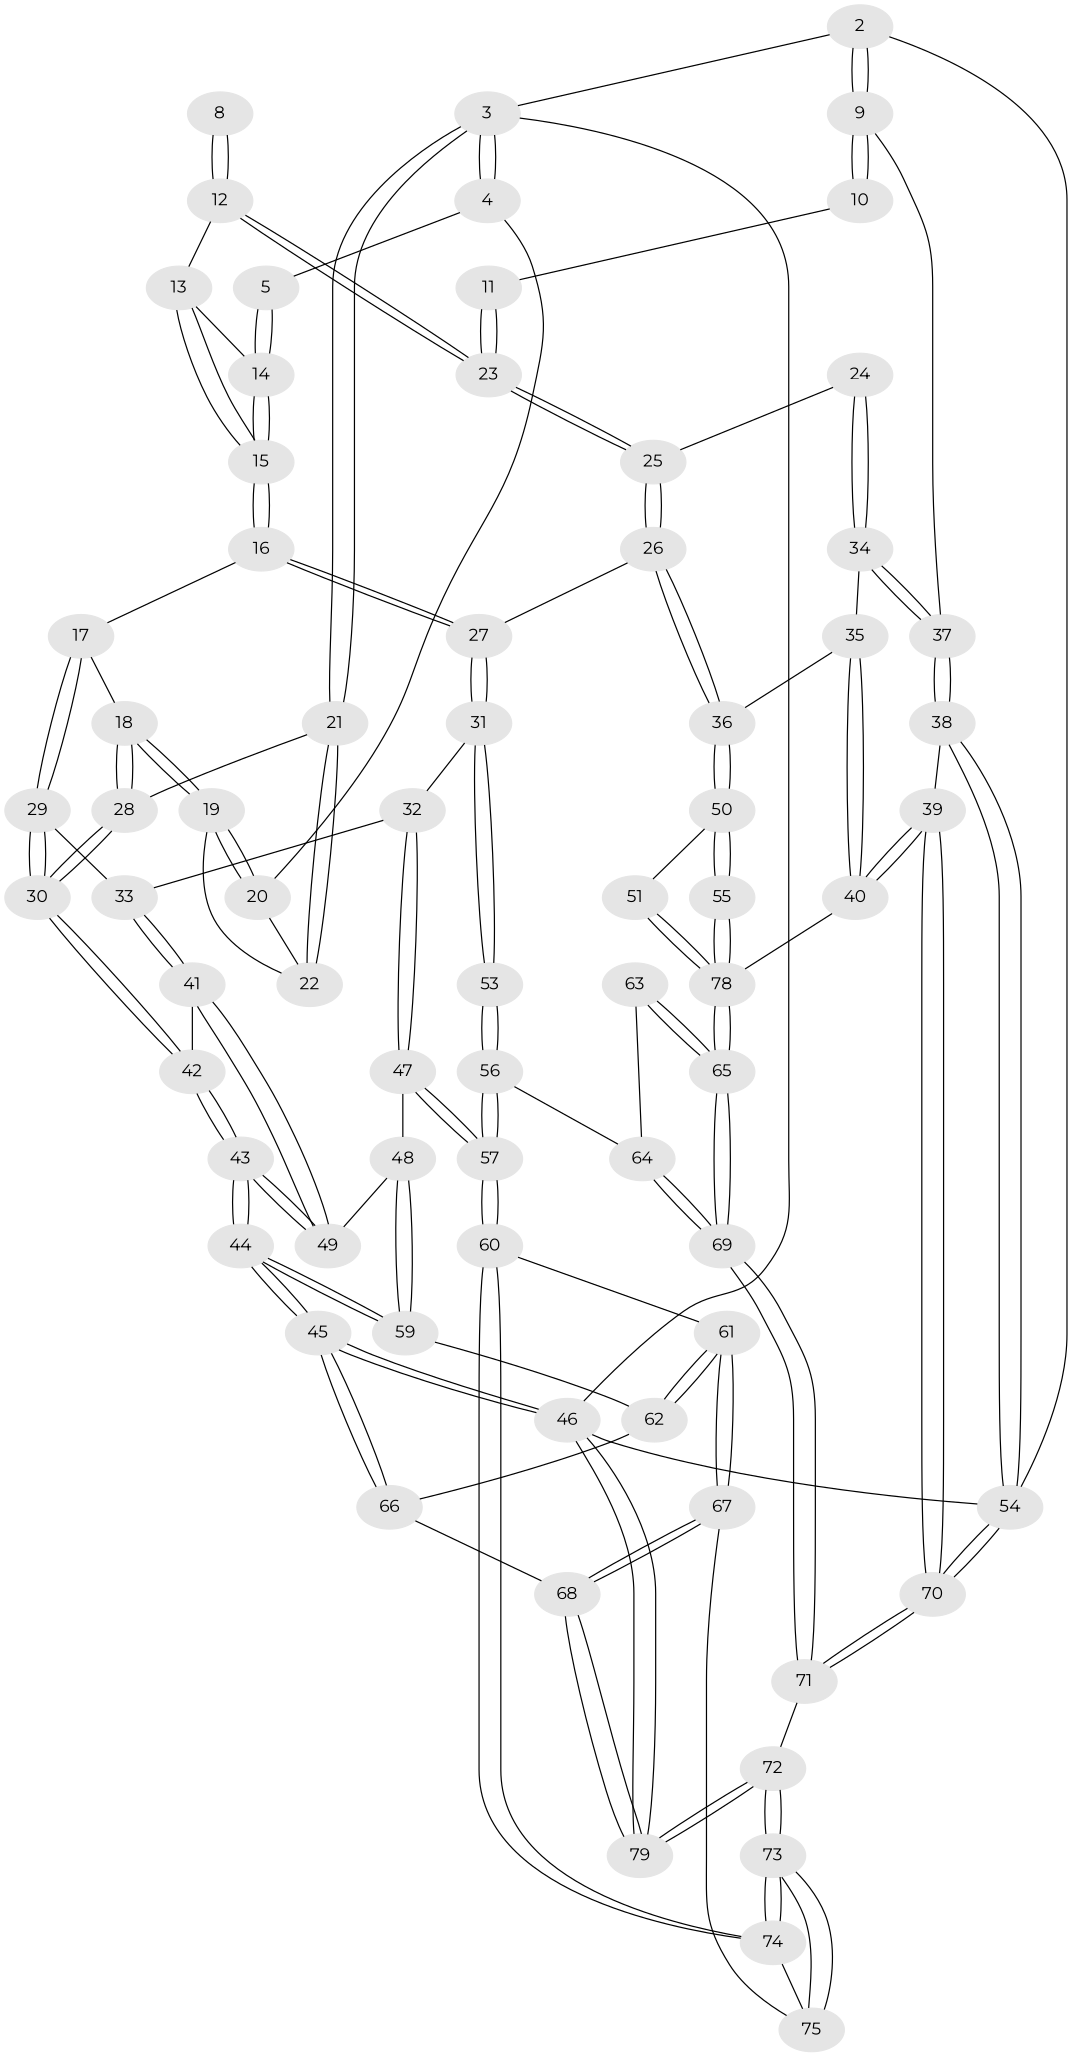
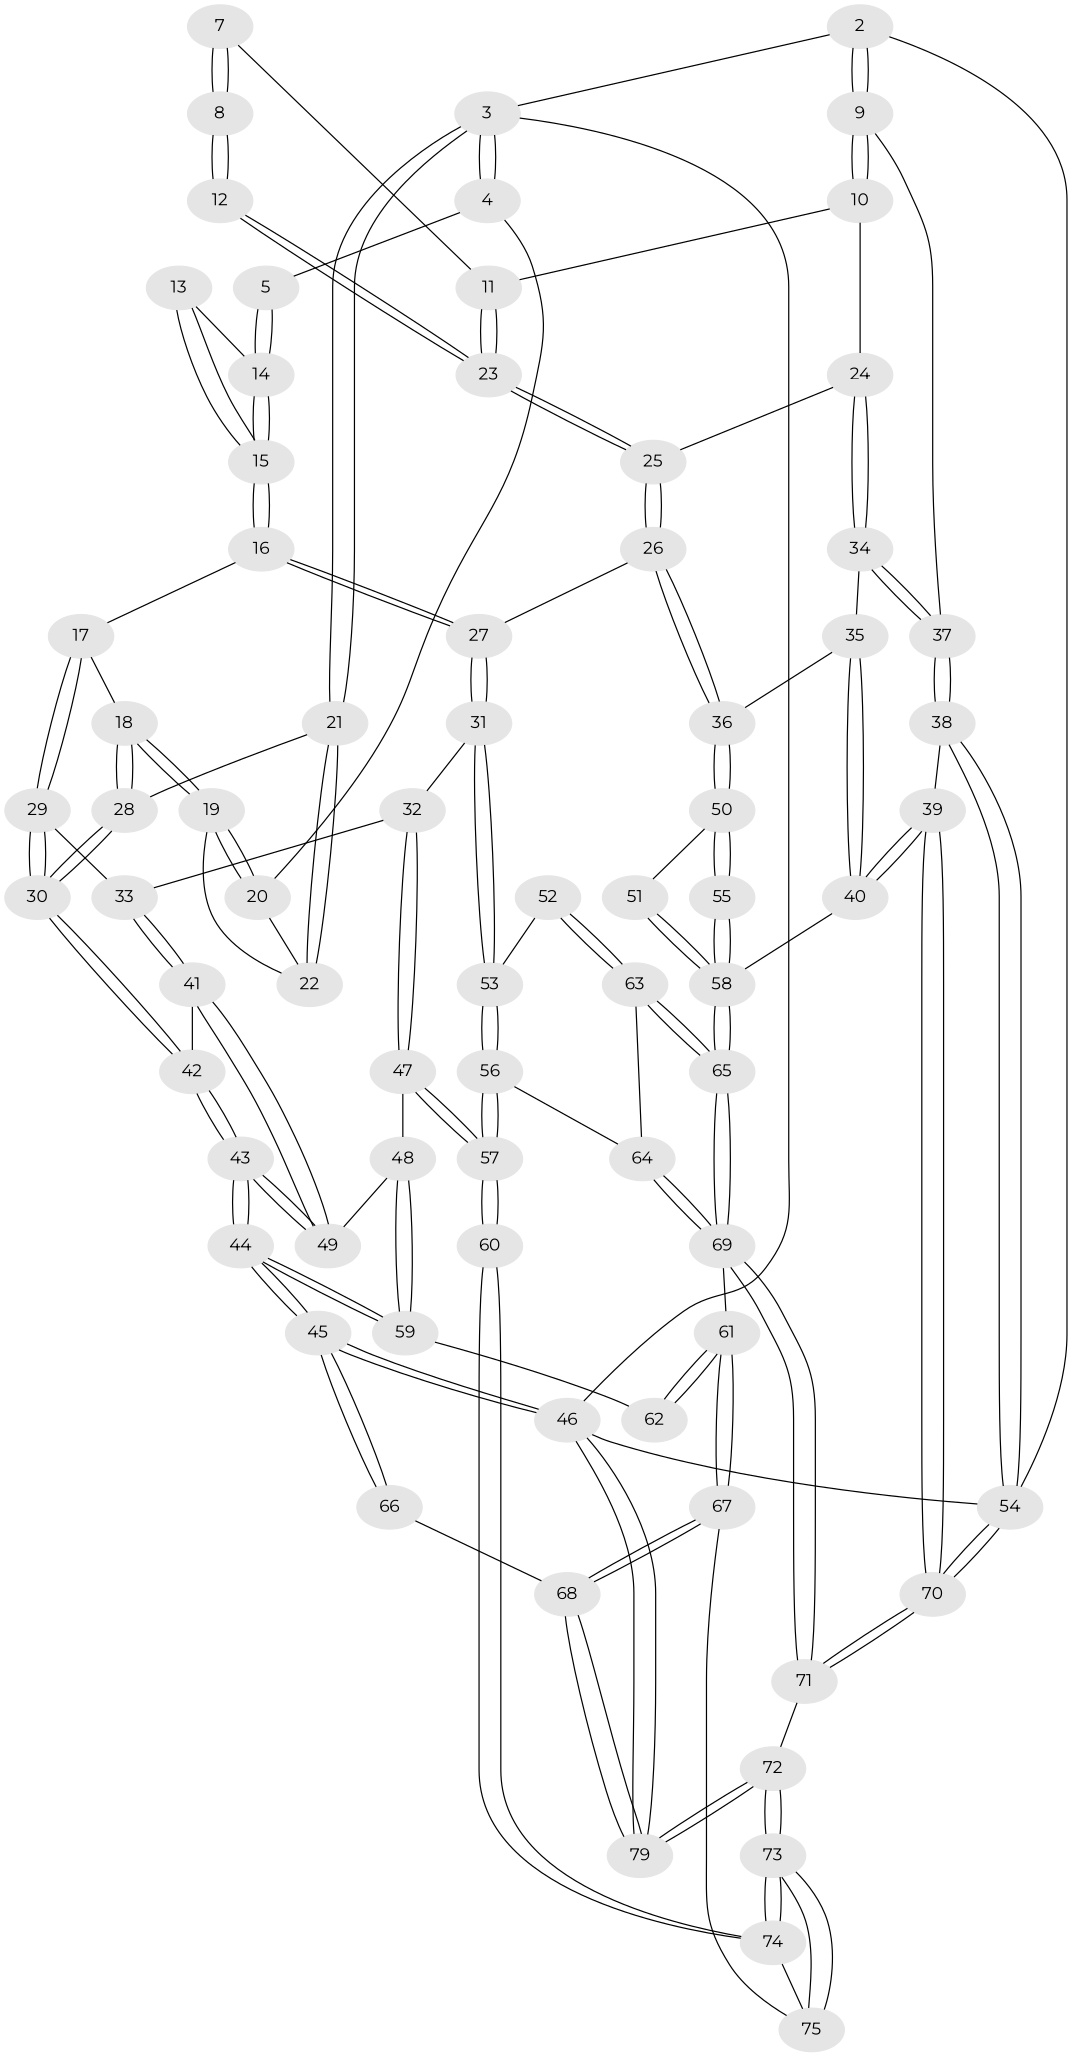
node "7": added
edge "12" -- "13": removed
edge "10" -- "24": added
node "52": added
node "78": label "78" -> "58"
edge "60" -- "61": now "69" -- "61"
edge "62" -- "66": removed
